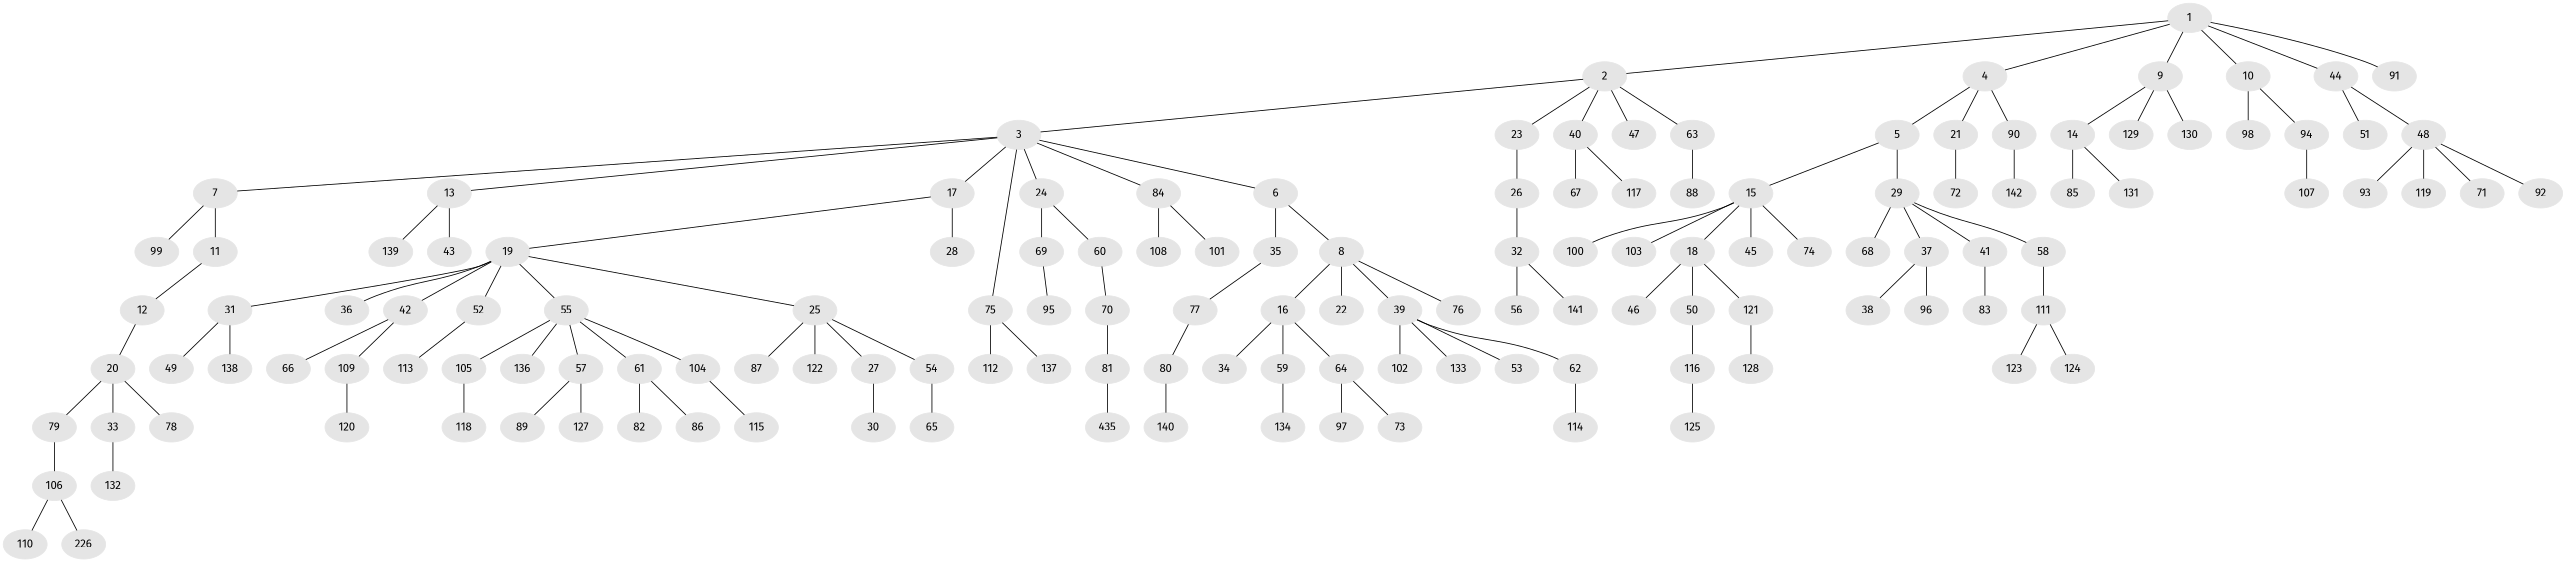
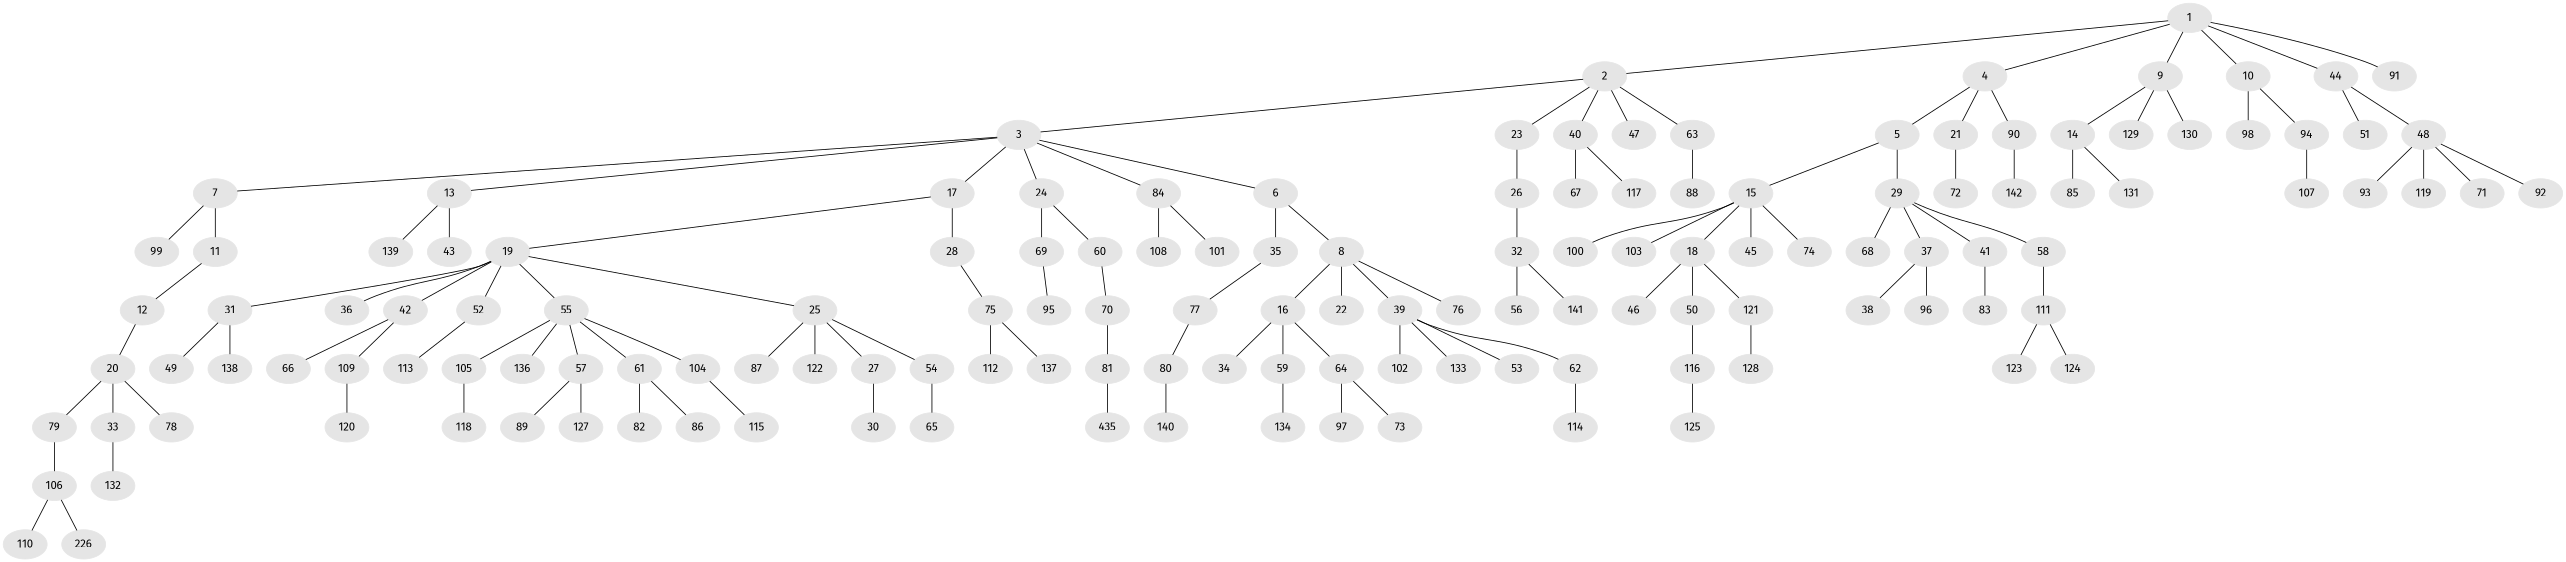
edge "3" -- "75": now "28" -- "75"
